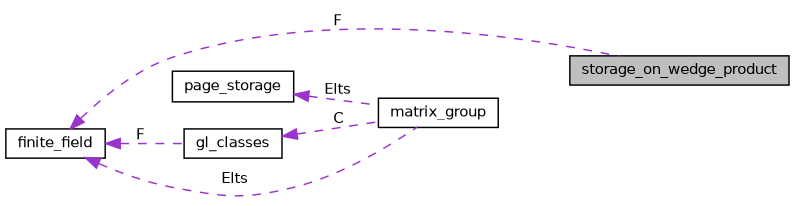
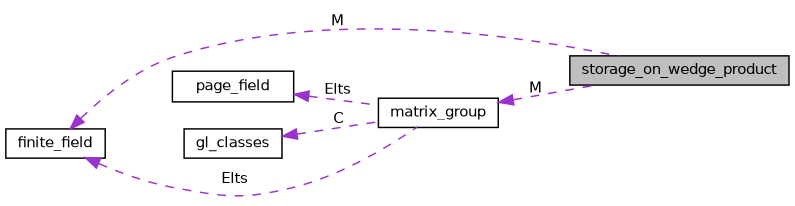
edge "storage_on_wedge_product" -> "finite_field": label " F" -> " M"
node "page_storage": label "page_storage" -> "page_field"
edge "storage_on_wedge_product" -> "matrix_group": added, label "M"
edge "gl_classes" -> "finite_field": removed, label "F"
